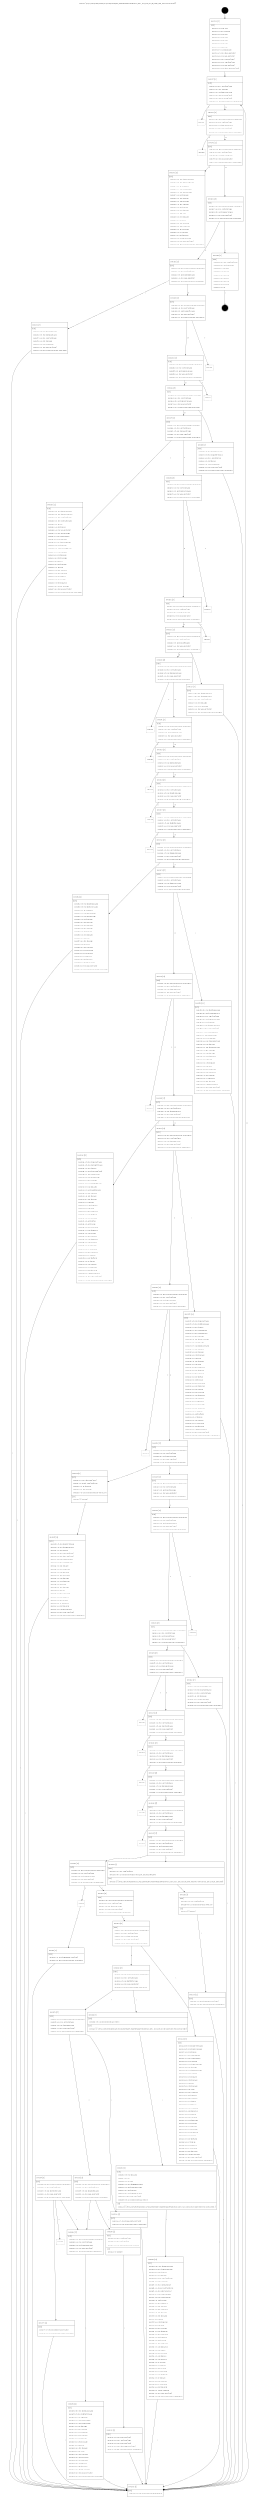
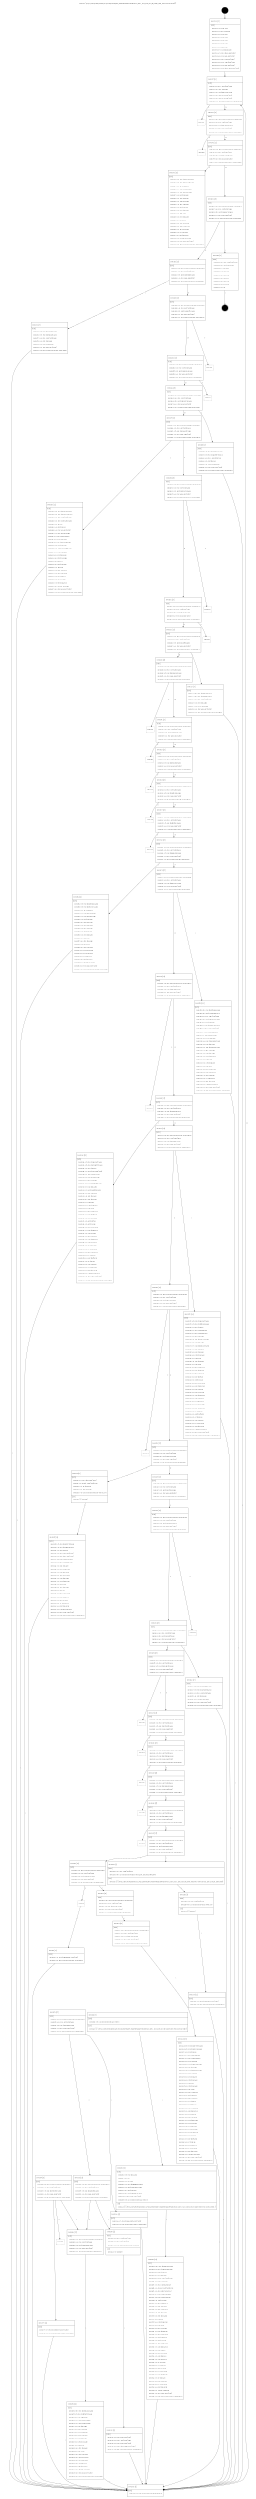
node "0x401b3b [25]": removed
